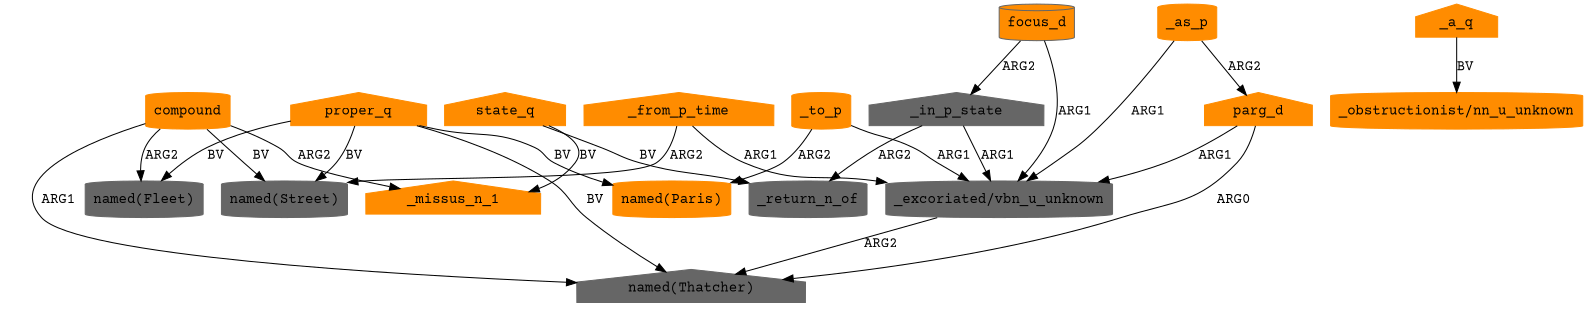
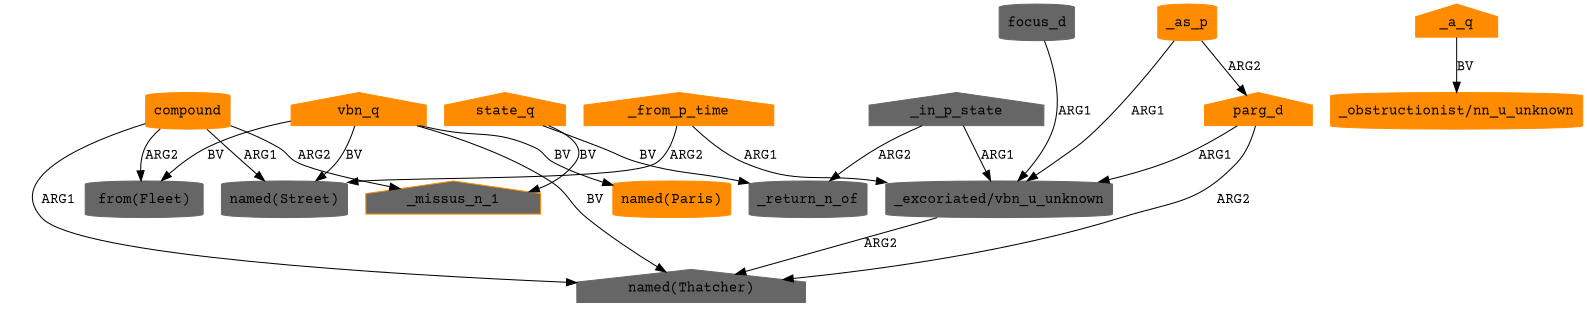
node "focus_d": fillcolor darkorange -> gray40
edge "focus_d" -> "_in_p_state": removed, label "ARG2"
node "proper_q": label "proper_q" -> "vbn_q"
node "_to_p": removed
edge "compound" -> "named(Street)": label "BV" -> "ARG1"
node "named(Fleet)": label "named(Fleet)" -> "from(Fleet)"
node "_missus_n_1": fillcolor darkorange -> gray40
edge "parg_d" -> "named(Thatcher)": label "ARG0" -> "ARG2"
